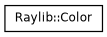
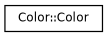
node "Raylib::Color": label "Raylib::Color" -> "Color::Color"
